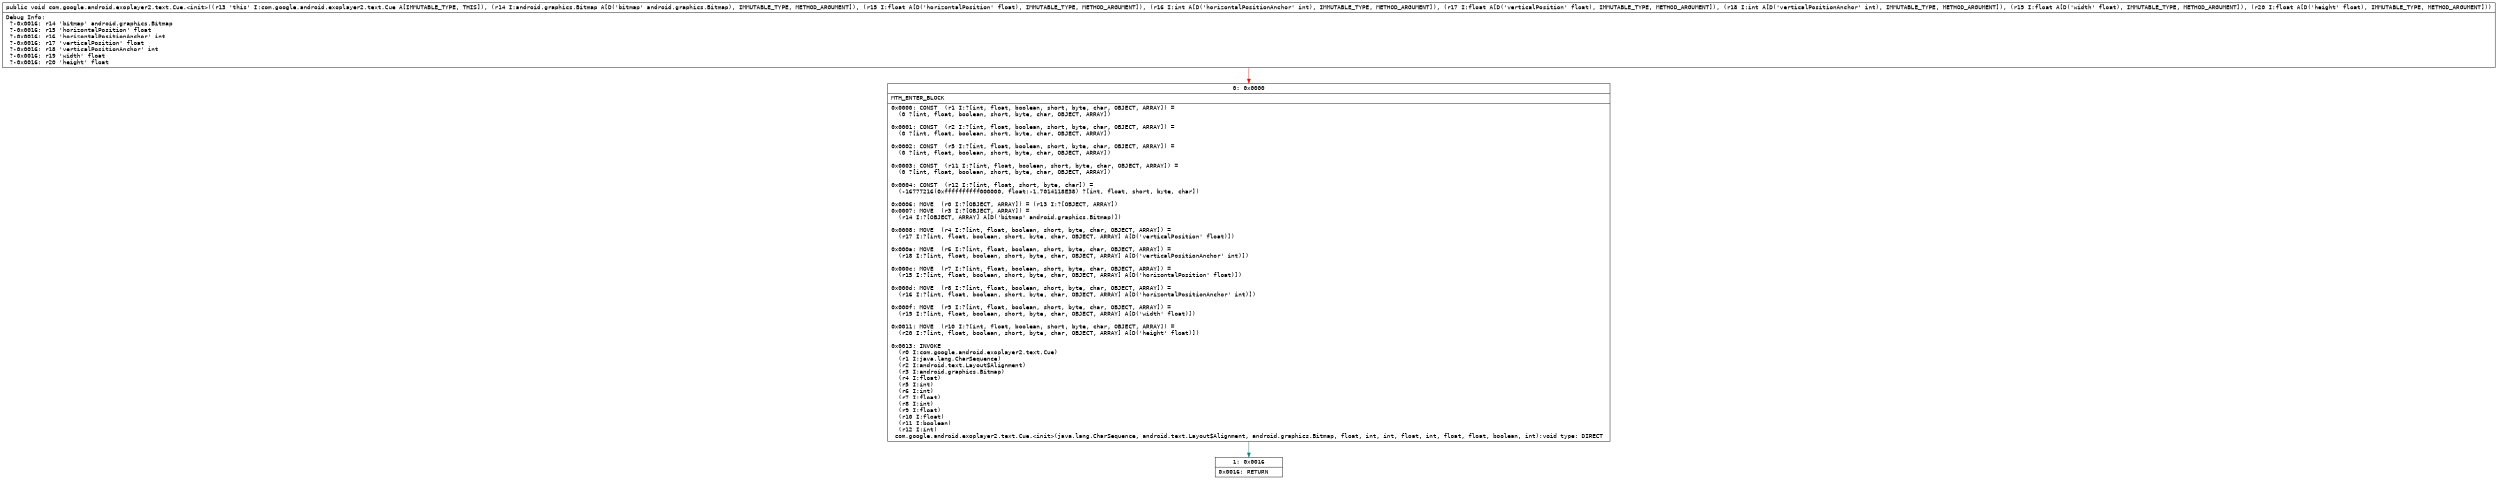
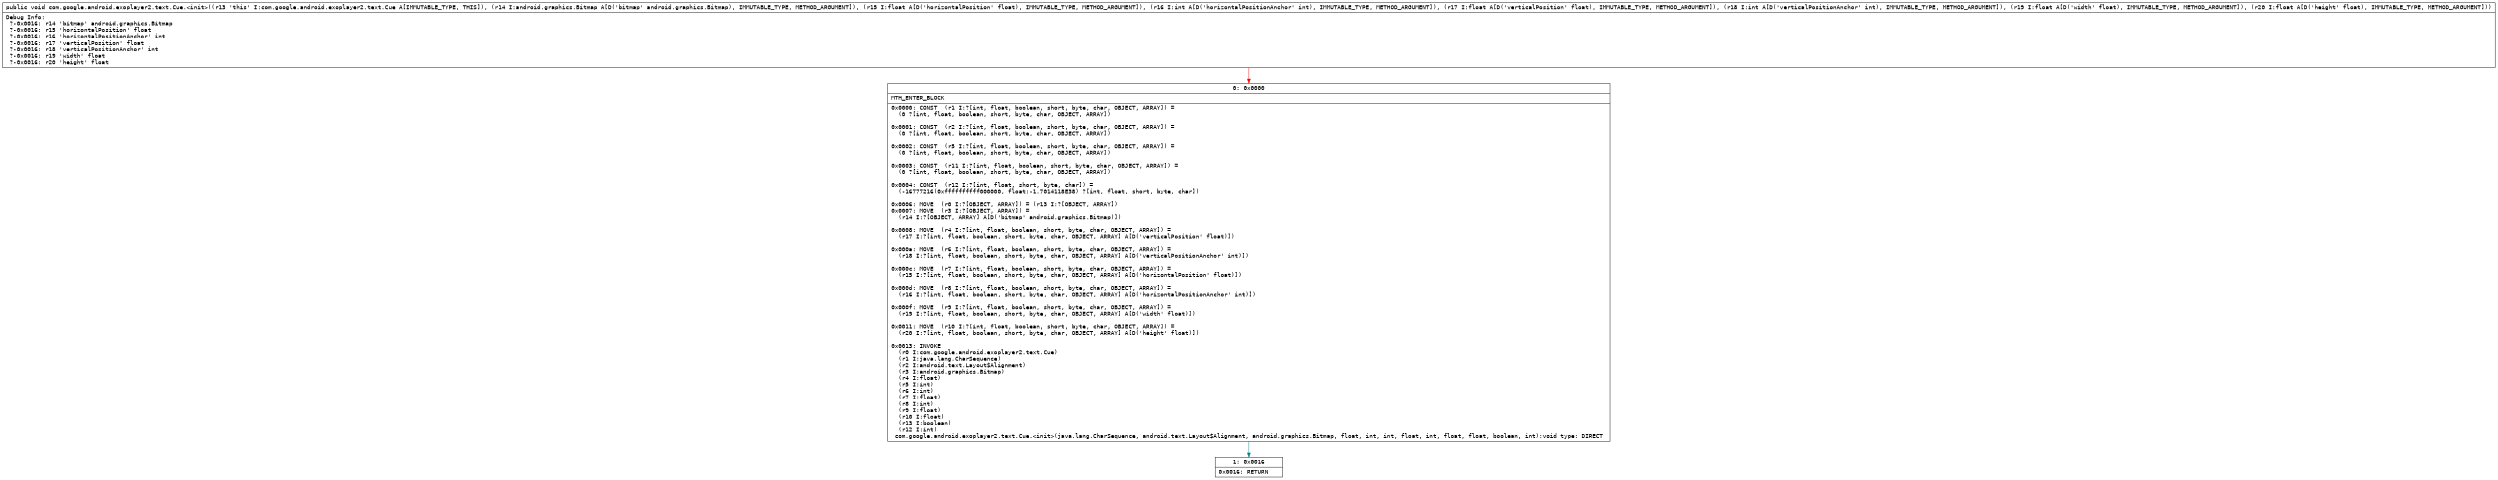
node "0: 0x0000": text "(r11 I:boolean)" -> "(r13 I:boolean)"
